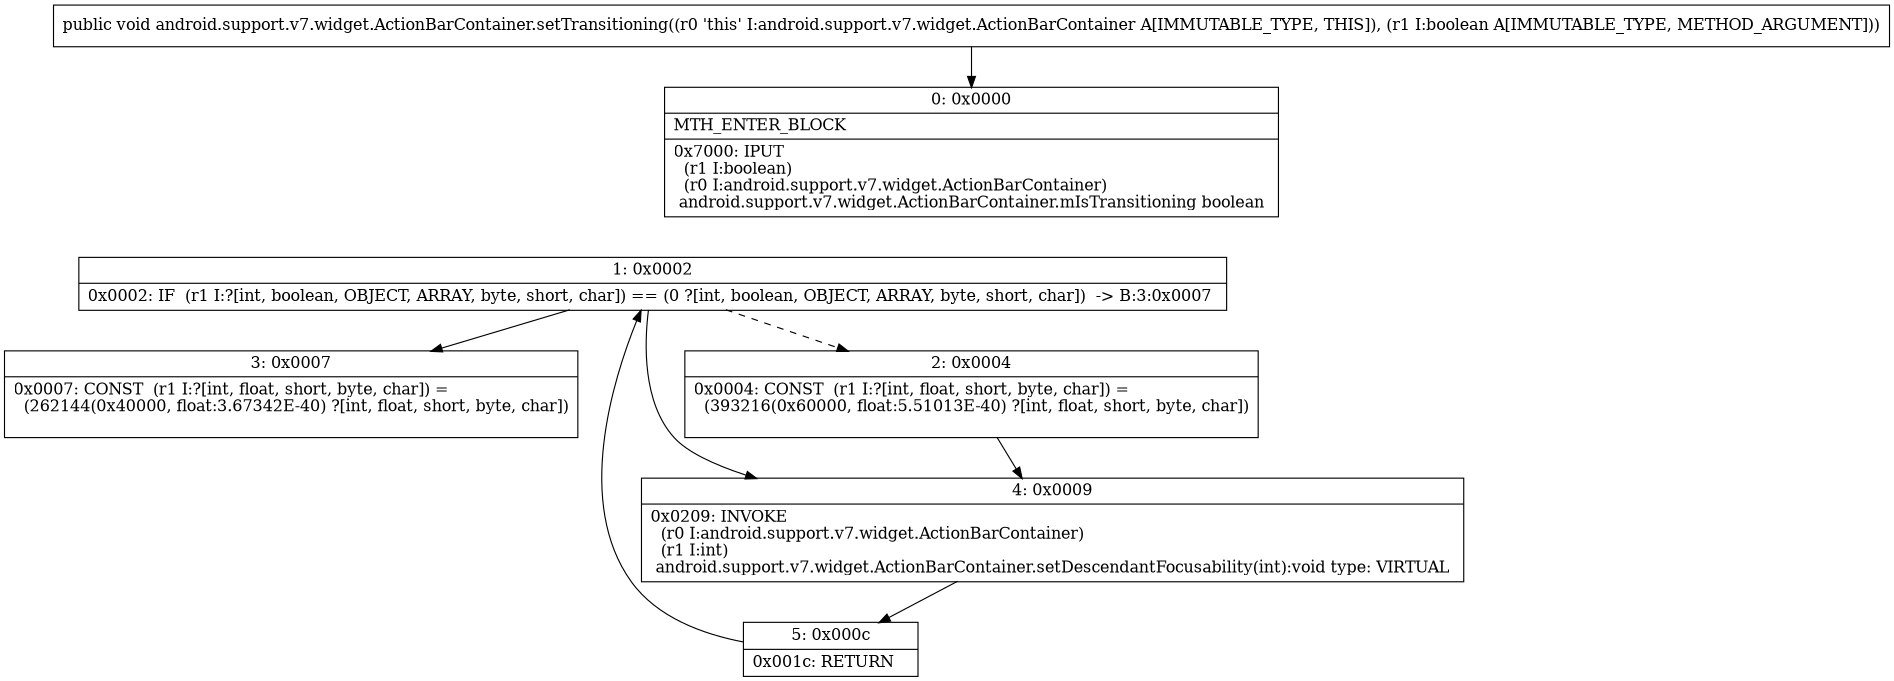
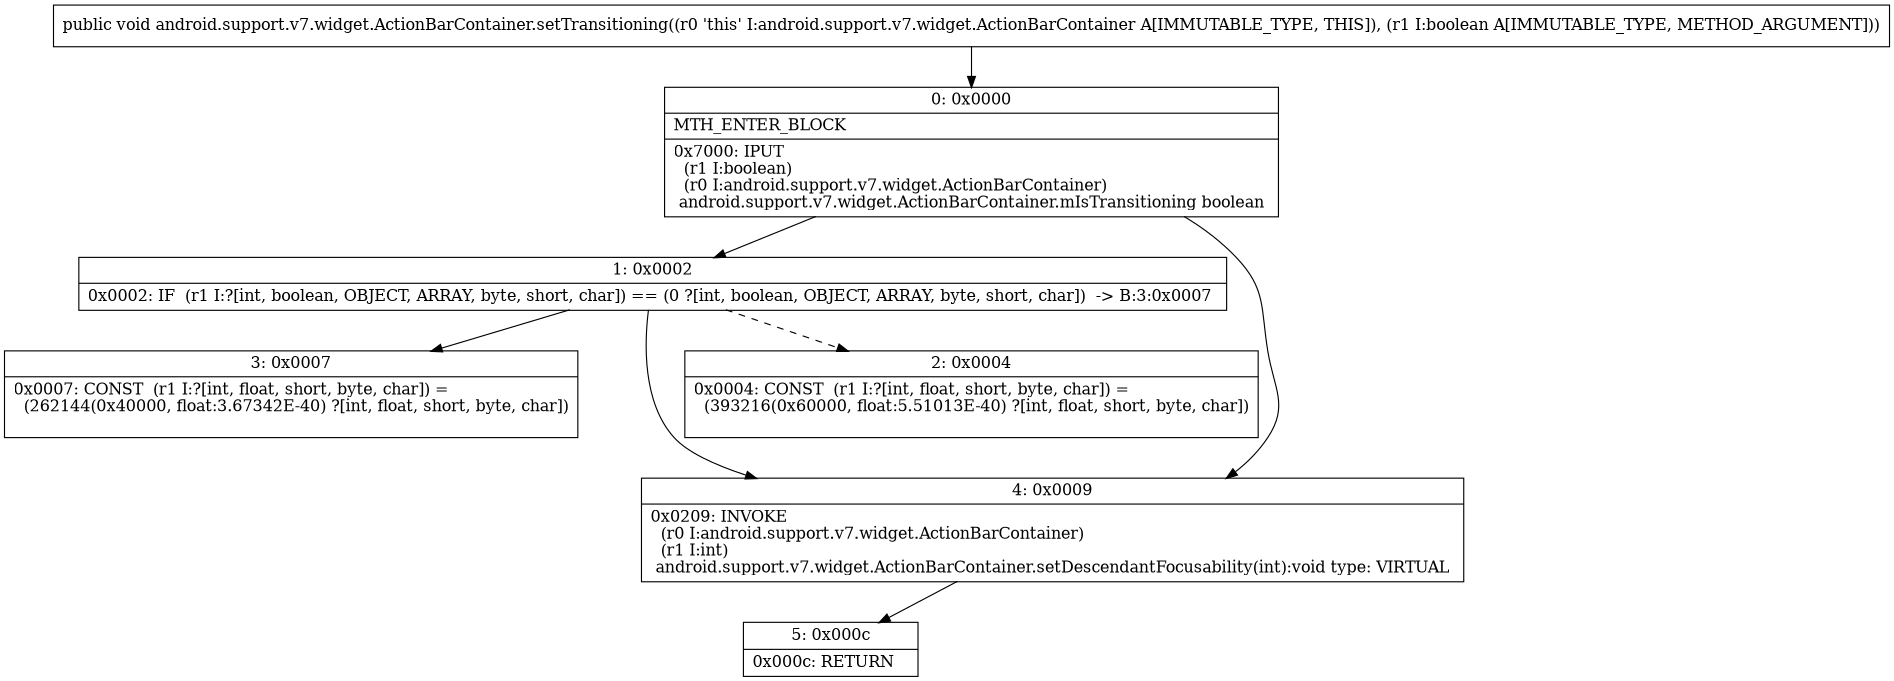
edge "2: 0x0004" -> "4: 0x0009": now "0: 0x0000" -> "4: 0x0009"
edge "5: 0x000c" -> "1: 0x0002": now "0: 0x0000" -> "1: 0x0002"
node "5: 0x000c": text "0x001c: RETURN" -> "0x000c: RETURN"
